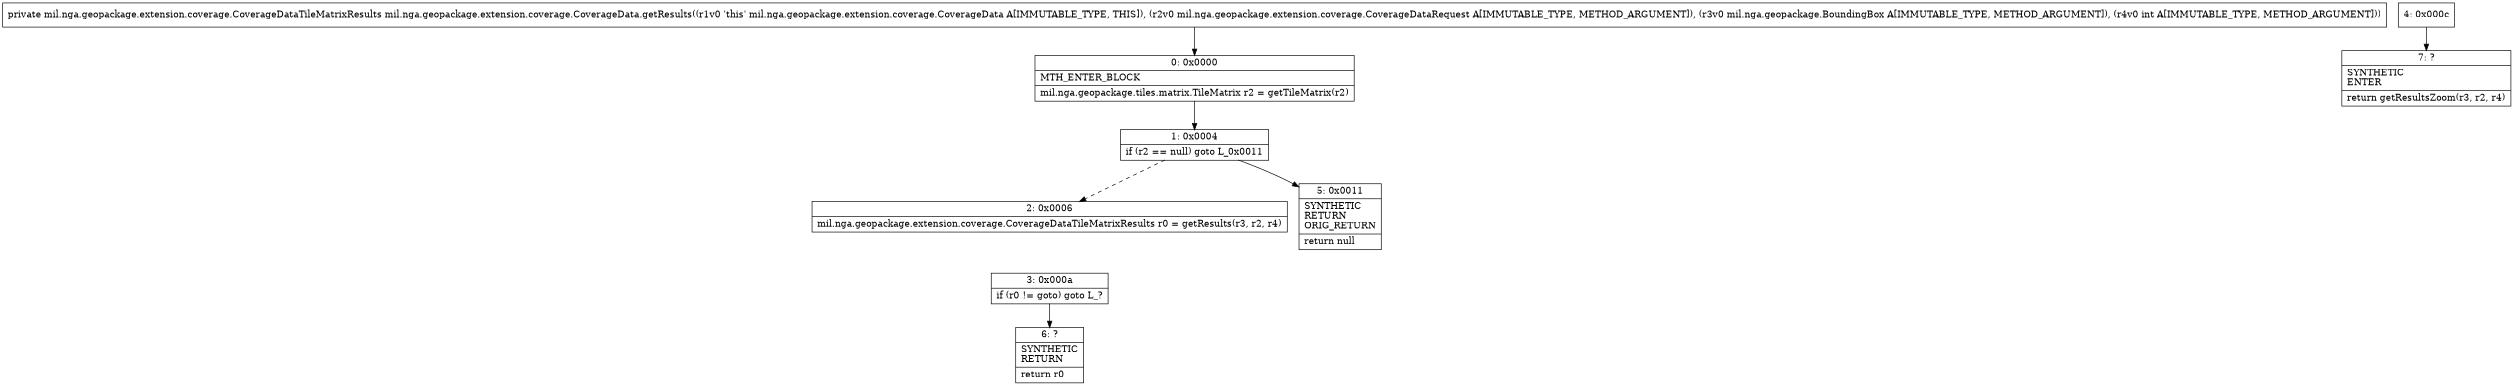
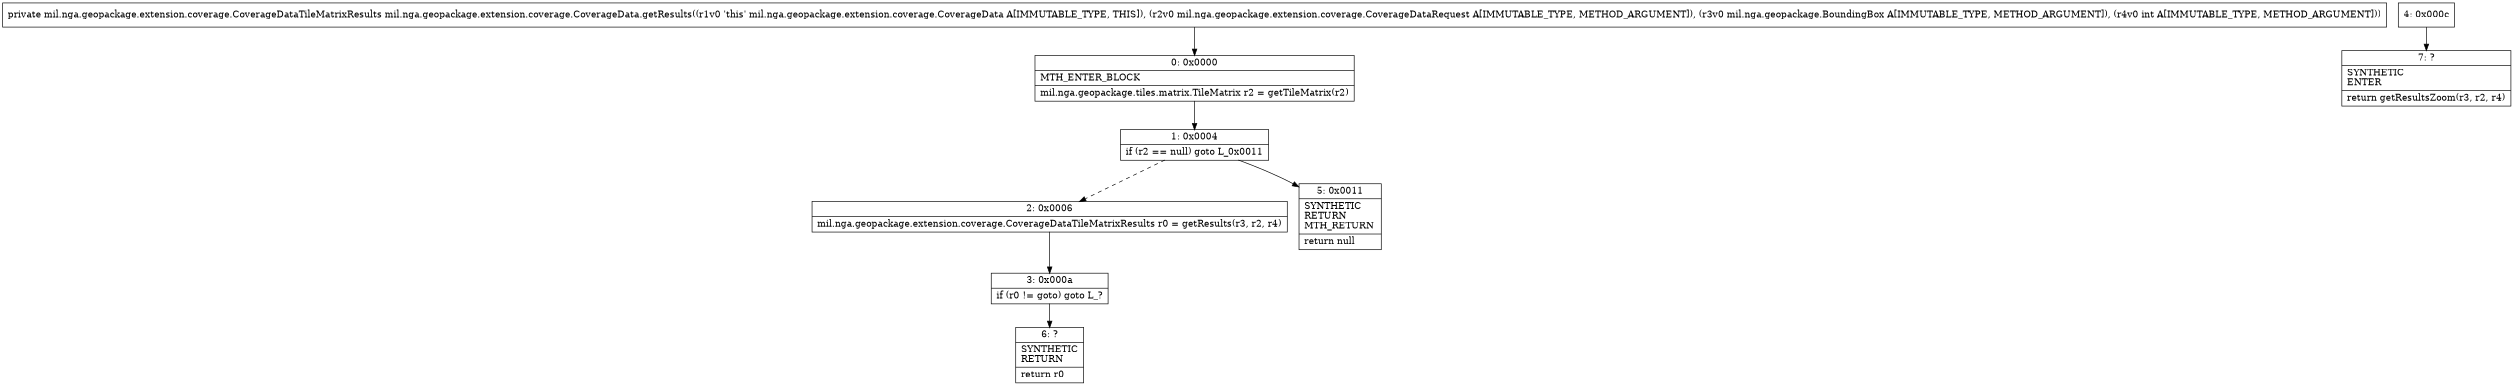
node "5: 0x0011": text "ORIG_RETURN" -> "MTH_RETURN"
edge "2: 0x0006" -> "3: 0x000a": added
